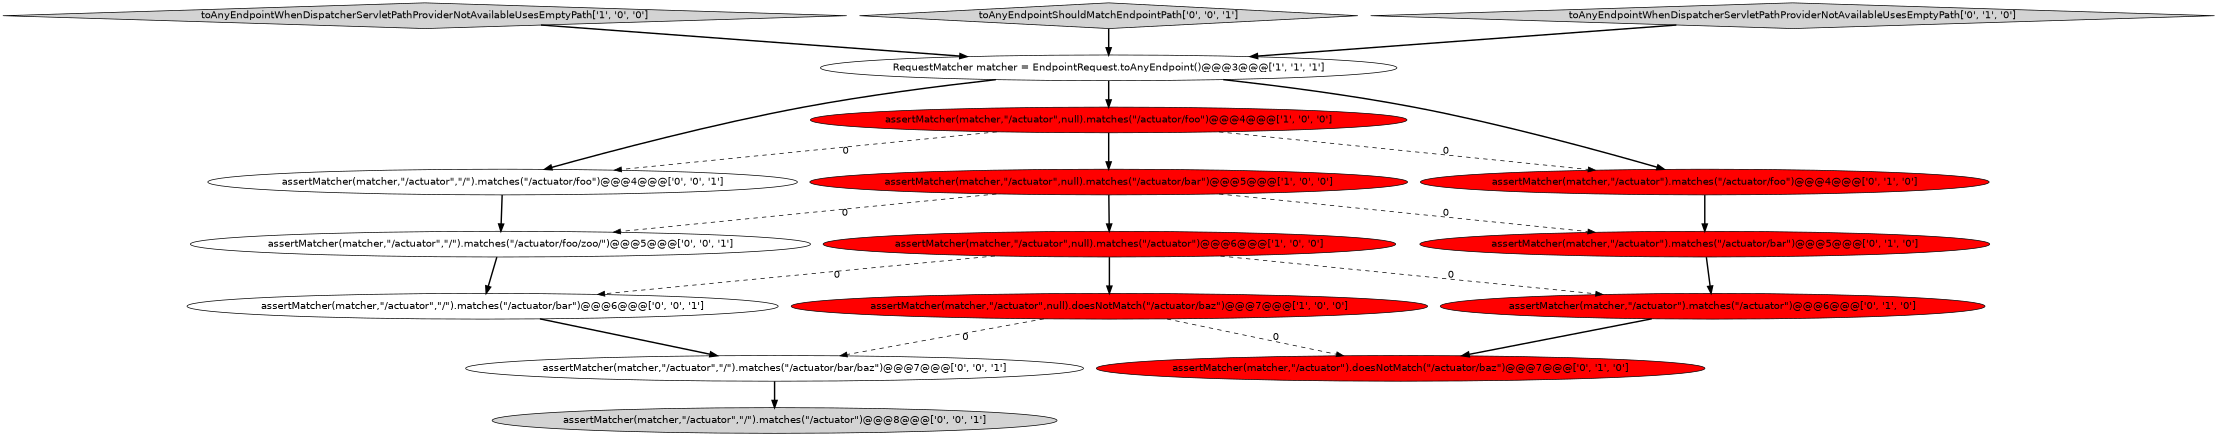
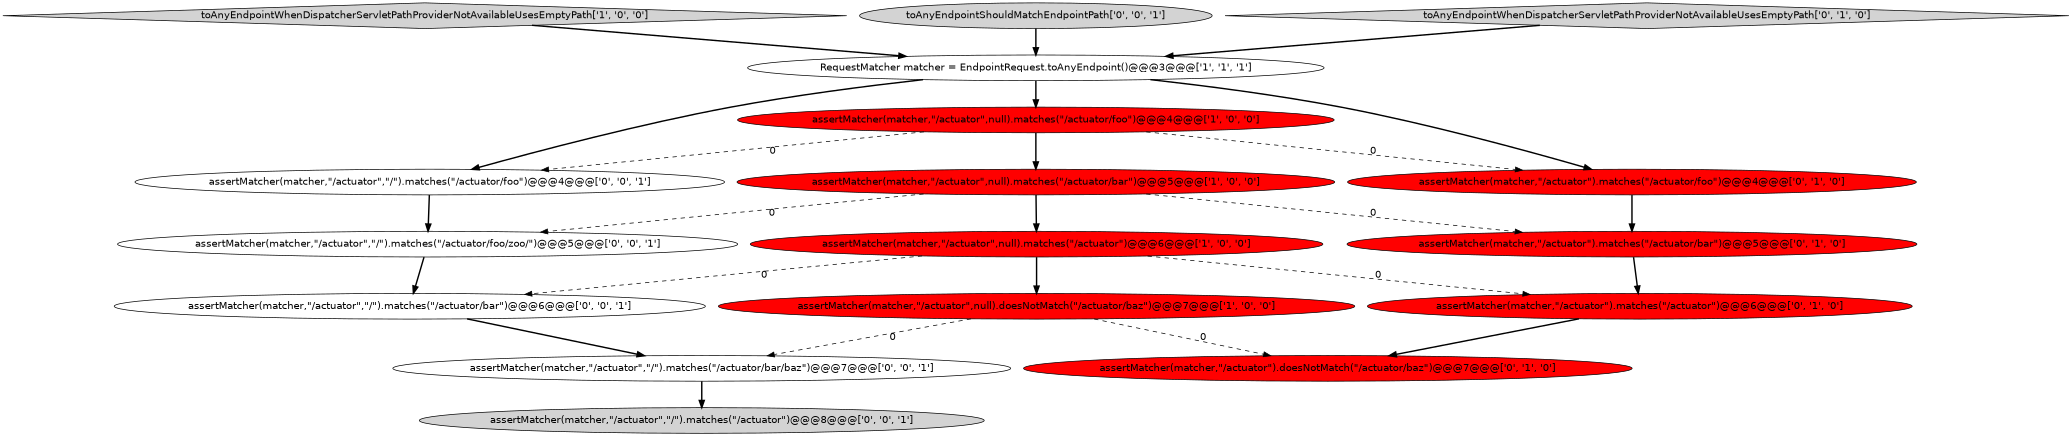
node "toAnyEndpointShouldMatchEndpointPath['0', '0', '1']": shape diamond -> ellipse
